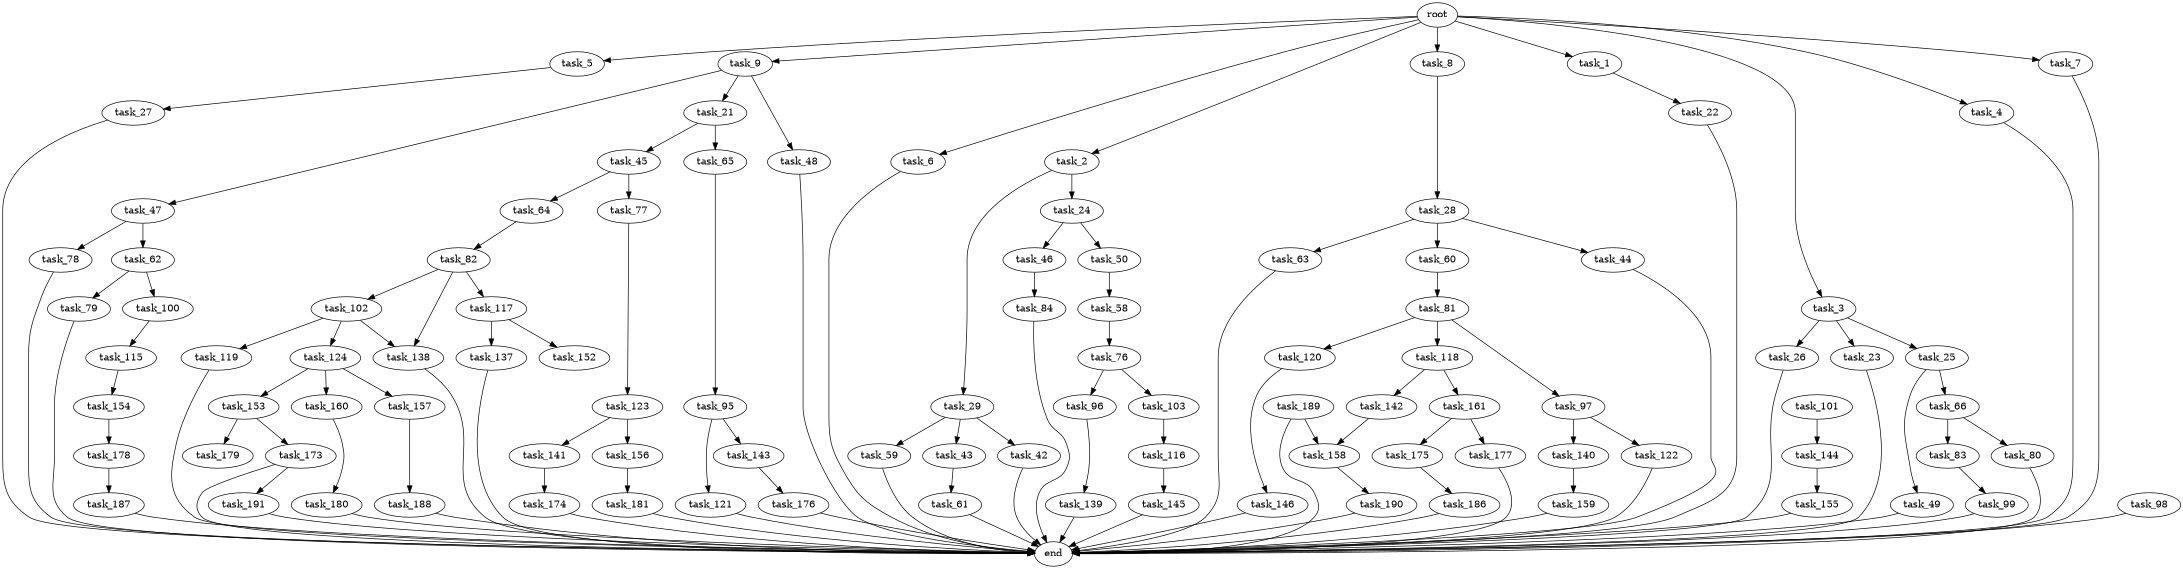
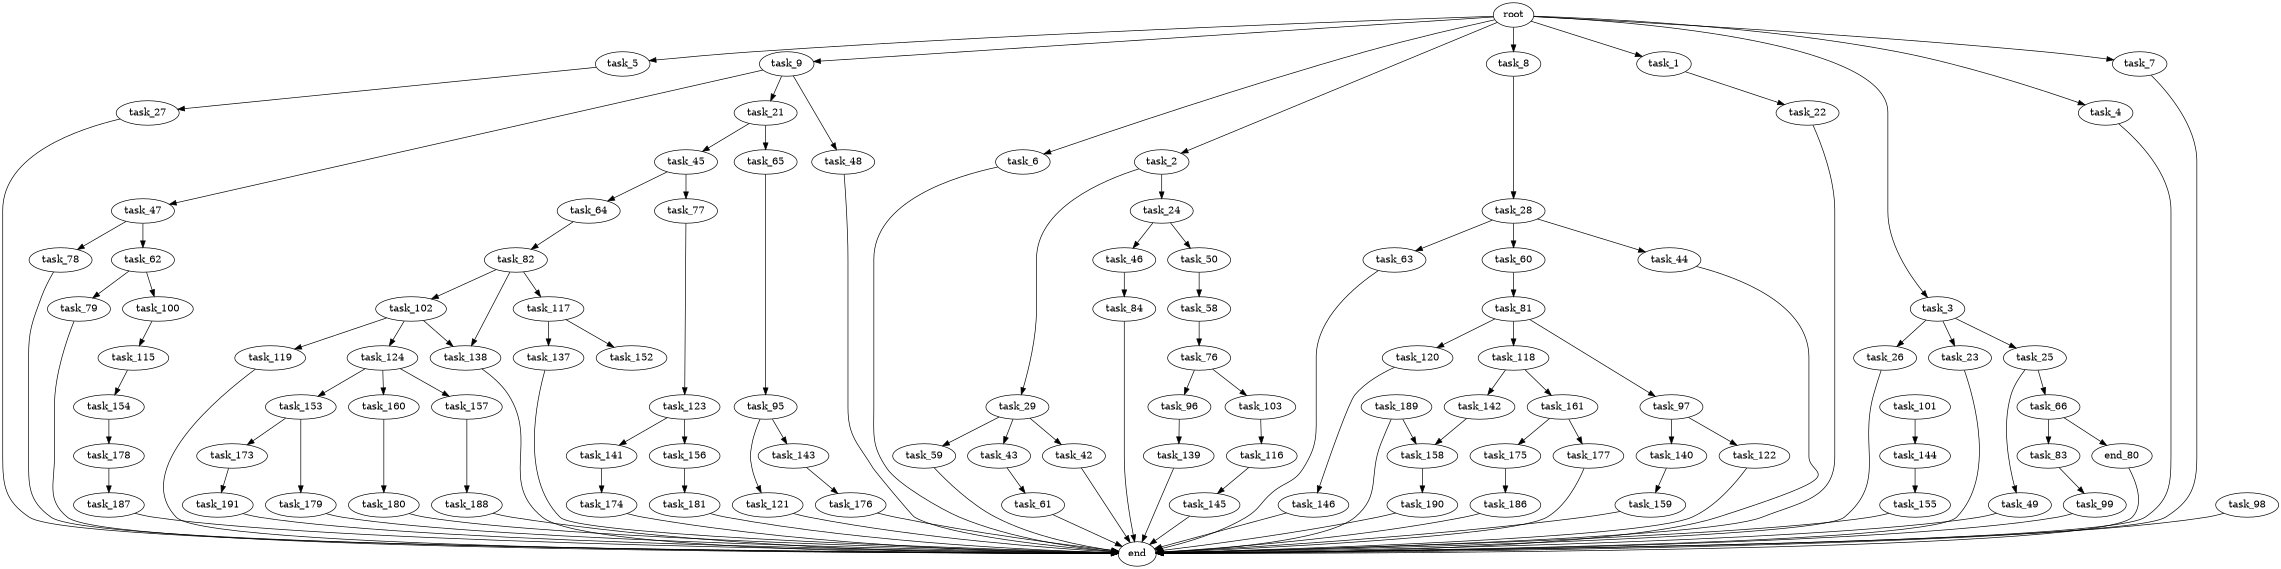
node "task_80": label "task_80" -> "end_80"
edge "task_173" -> "end": now "task_179" -> "end"
